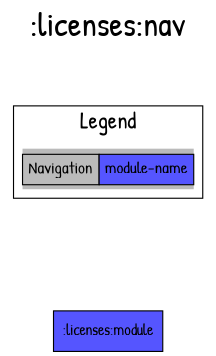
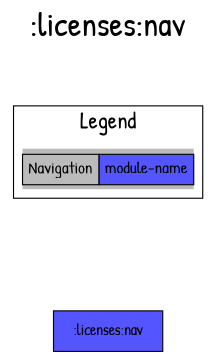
node ":licenses:module": label ":licenses:module" -> ":licenses:nav"
